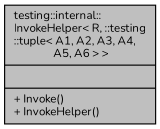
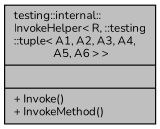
node "testing::internal::": text "+ InvokeHelper()" -> "+ InvokeMethod()"
